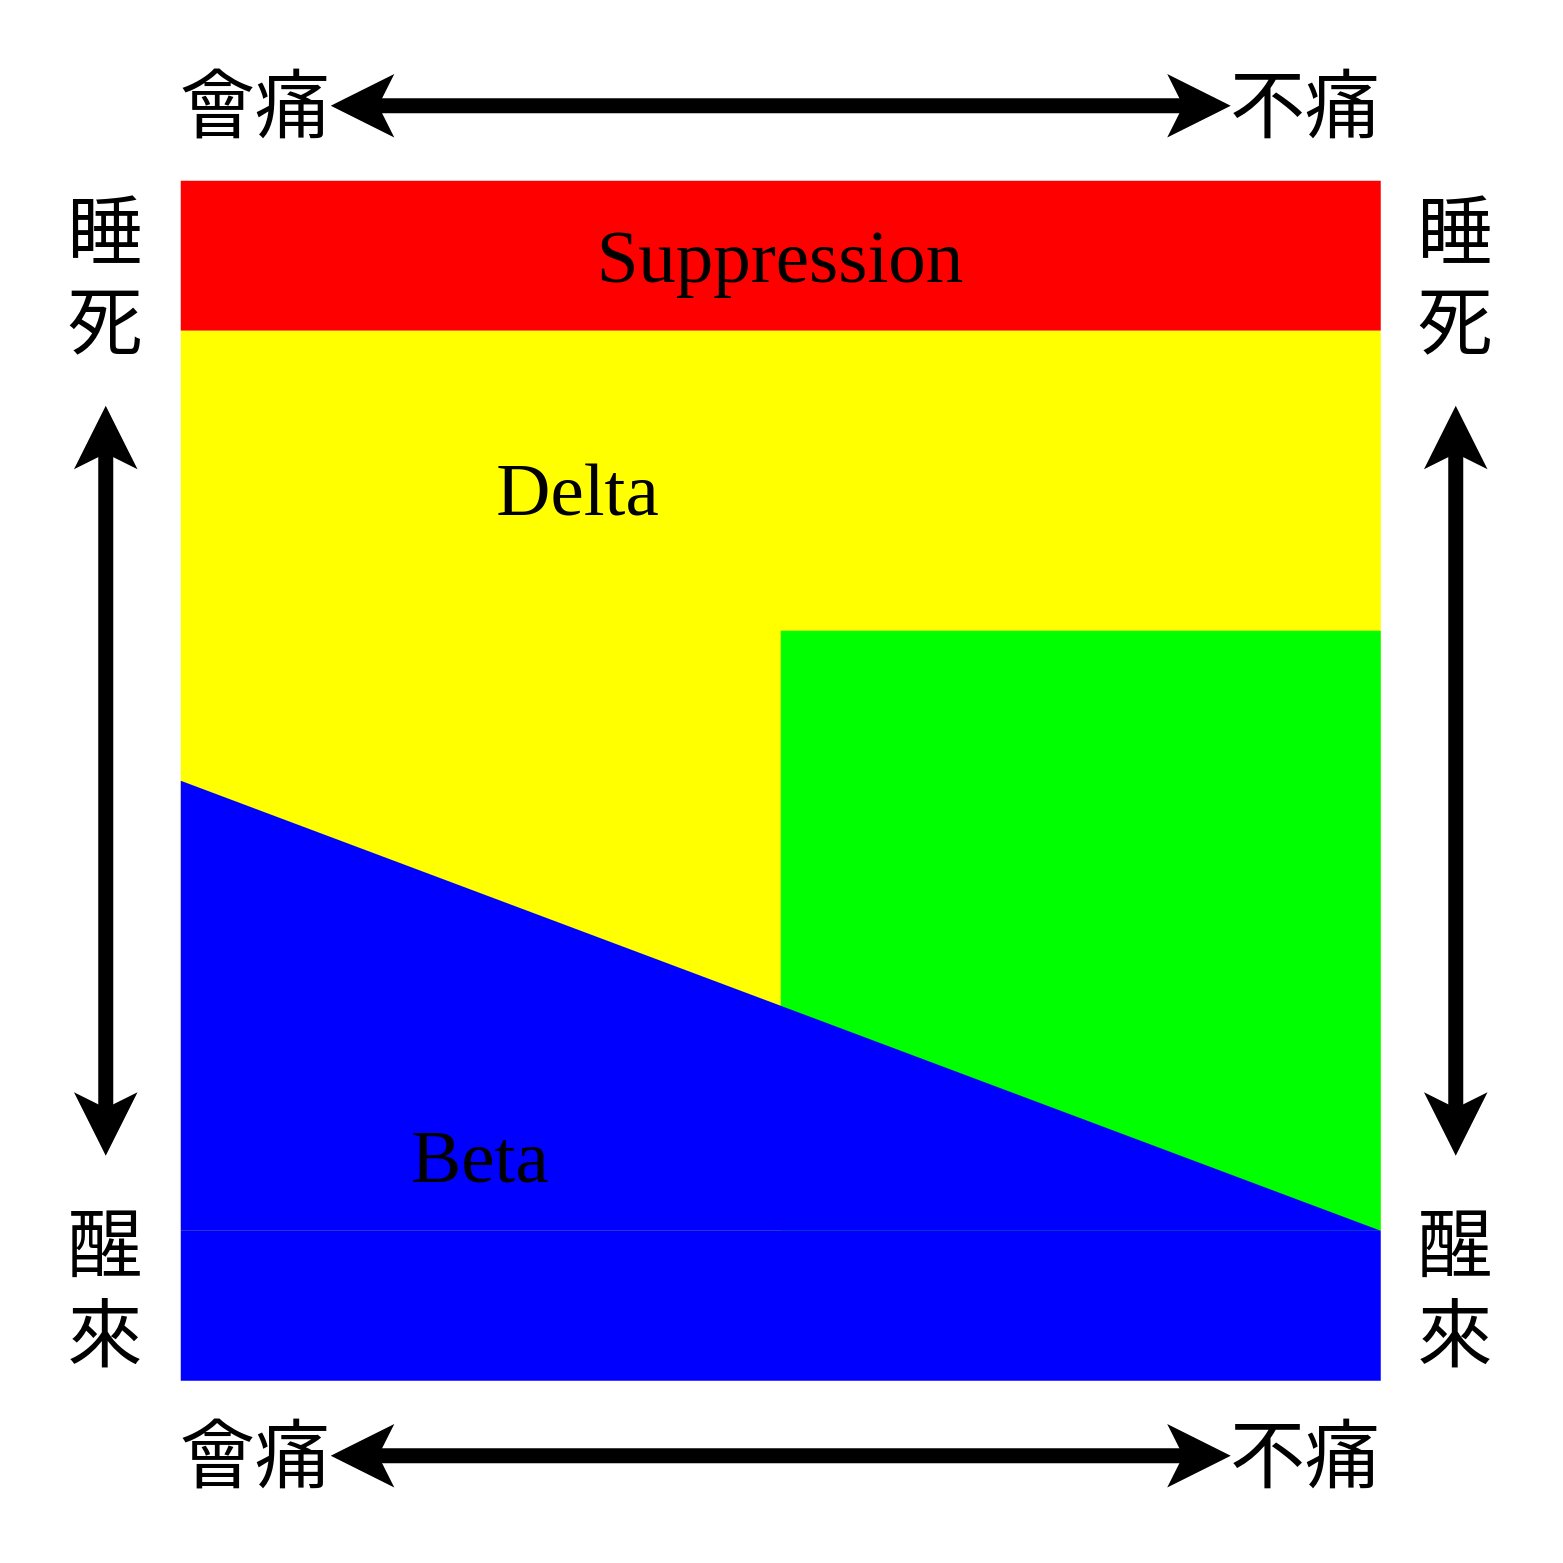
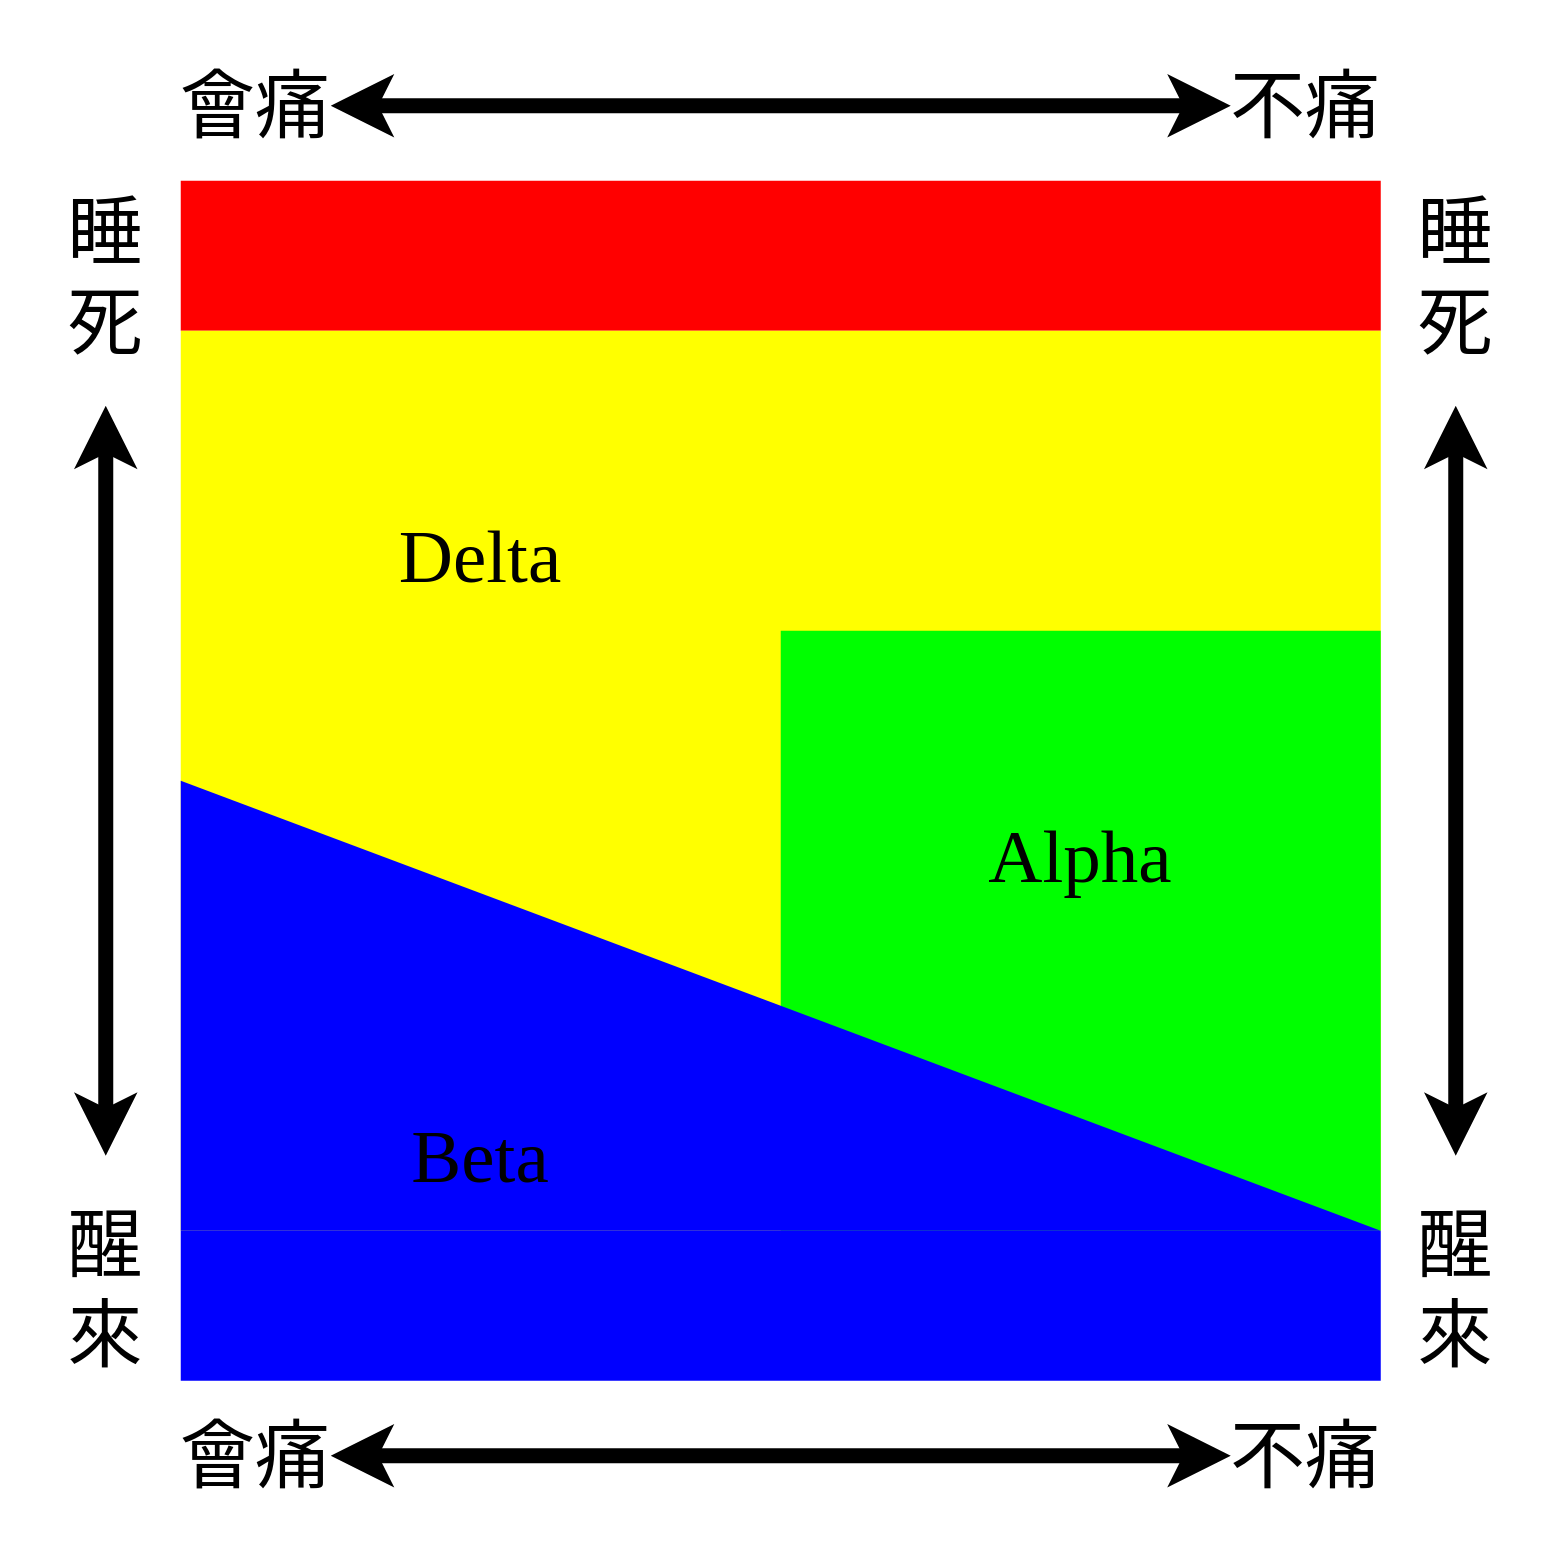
node "Suppression": removed
node "Delta": moved (578, 488) -> (481, 556)
node "Alpha": added
